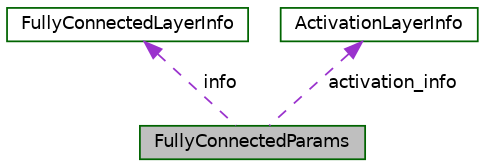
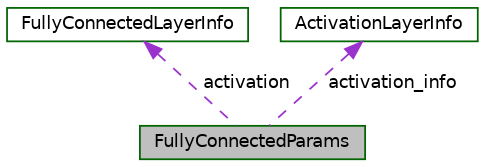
edge "FullyConnectedParams" -> "FullyConnectedLayerInfo": label " info" -> " activation"
